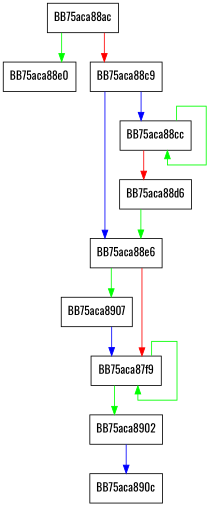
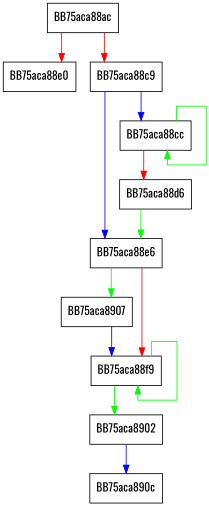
edge "BB75aca88ac" -> "BB75aca88e0": color green -> red
node "BB75aca87f9": label "BB75aca87f9" -> "BB75aca88f9"
